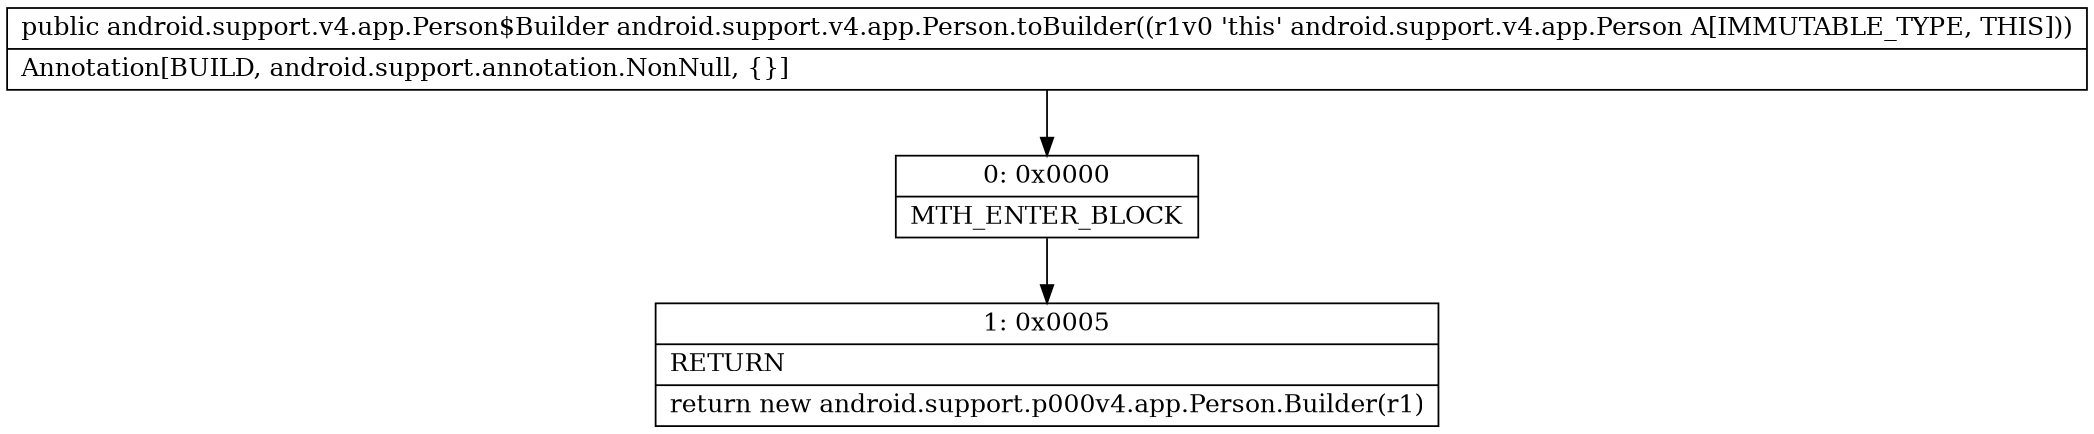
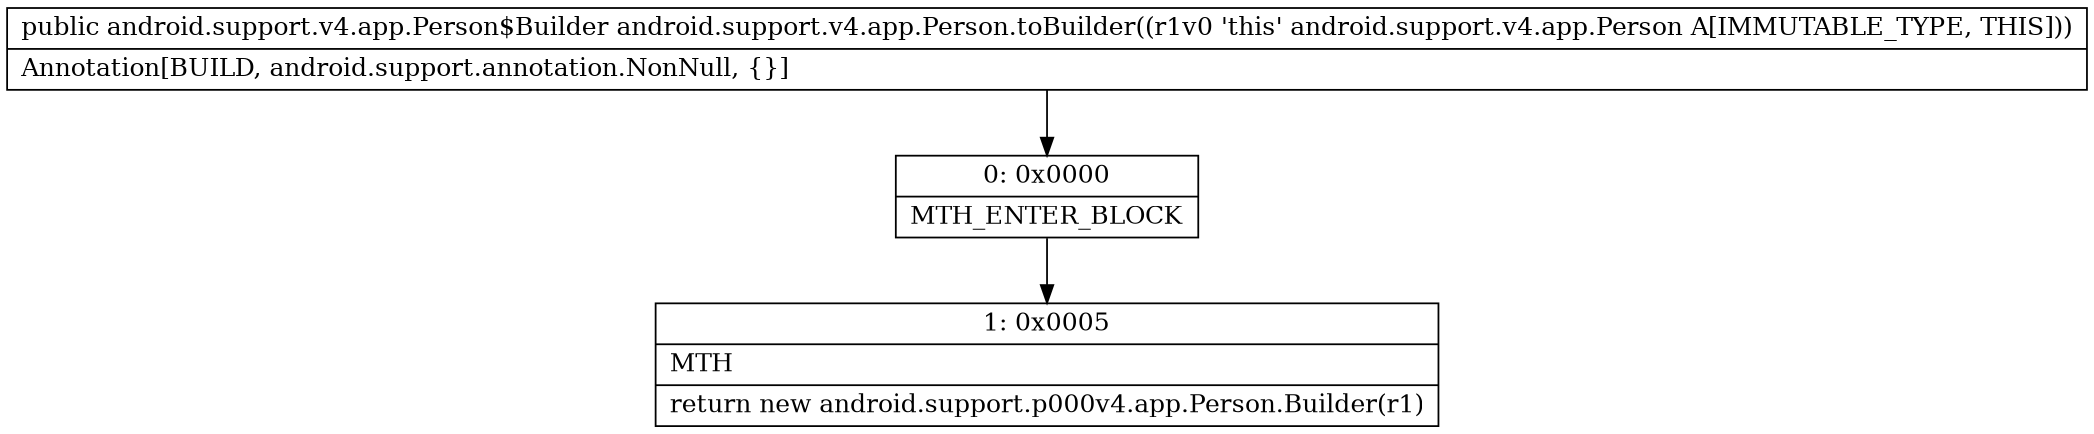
node "1: 0x0005": text "RETURN" -> "MTH"
